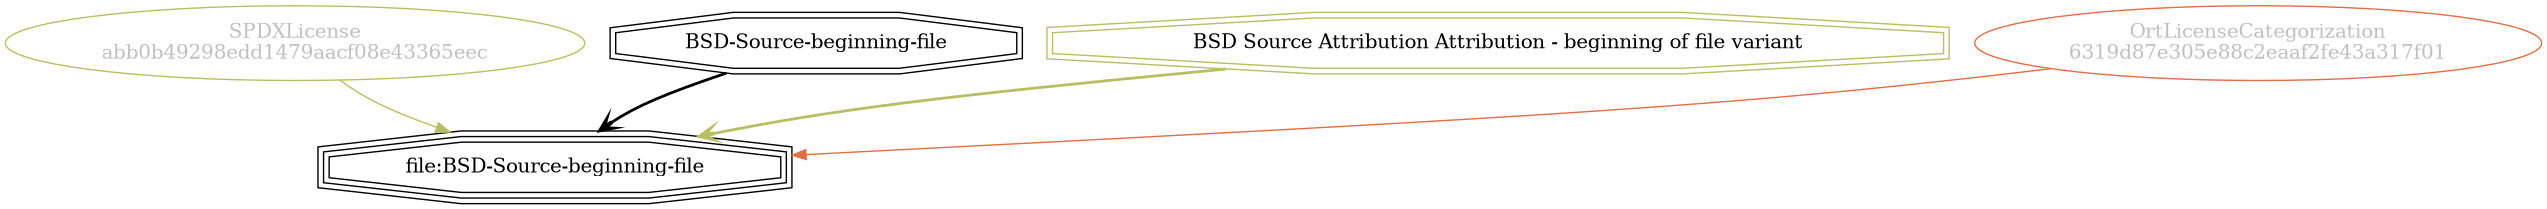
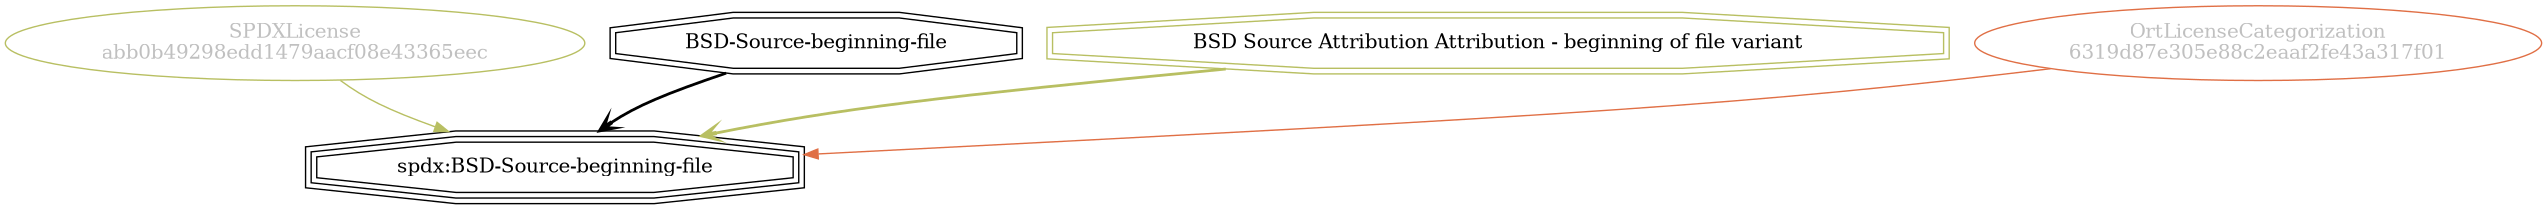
node "file:BSD-Source-beginning-file": label "file:BSD-Source-beginning-file" -> "spdx:BSD-Source-beginning-file"
